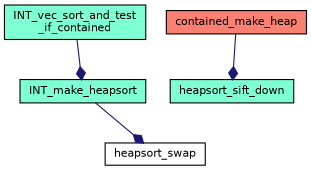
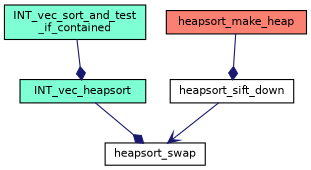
node "contained_make_heap": label "contained_make_heap" -> "heapsort_make_heap"
node "INT_make_heapsort": label "INT_make_heapsort" -> "INT_vec_heapsort"
node "heapsort_sift_down": fillcolor aquamarine -> white
edge "heapsort_sift_down" -> "heapsort_swap": added
